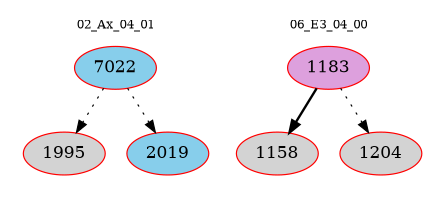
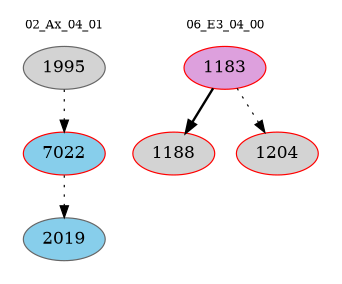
edge "7022" -> "1995": reversed
node "1995": color red -> gray40
node "2019": color red -> gray40
node "1158": label "1158" -> "1188"
